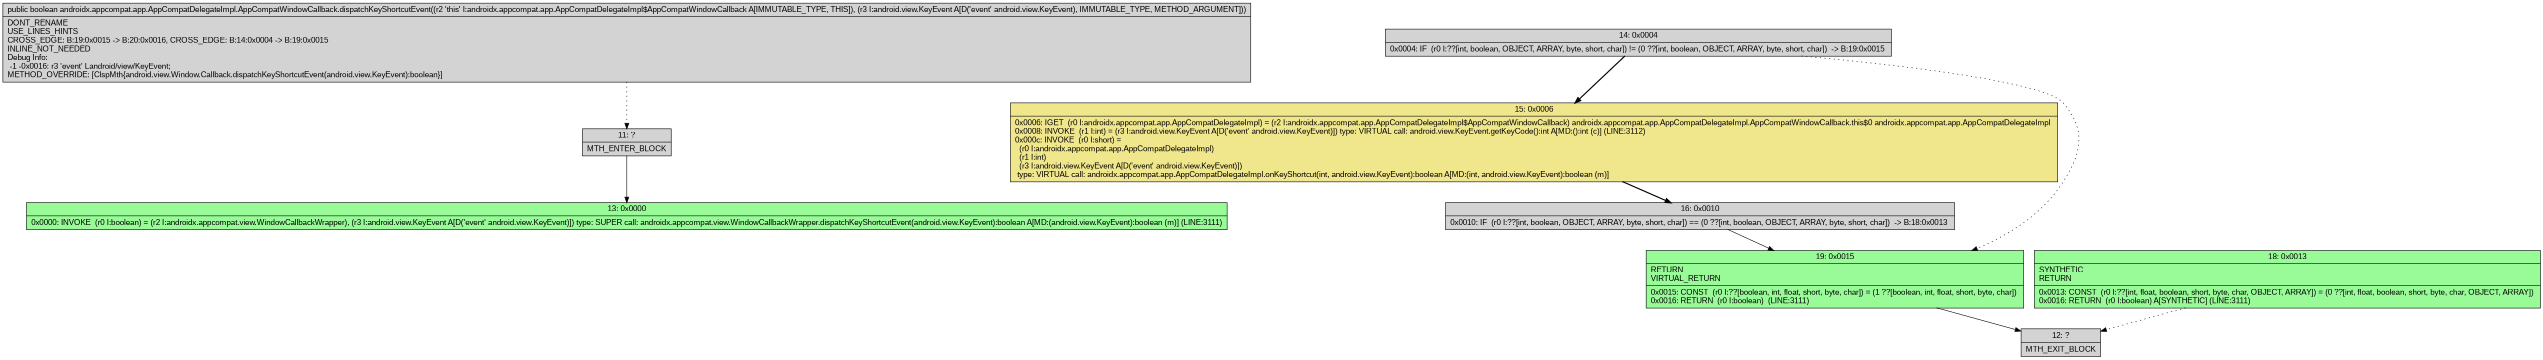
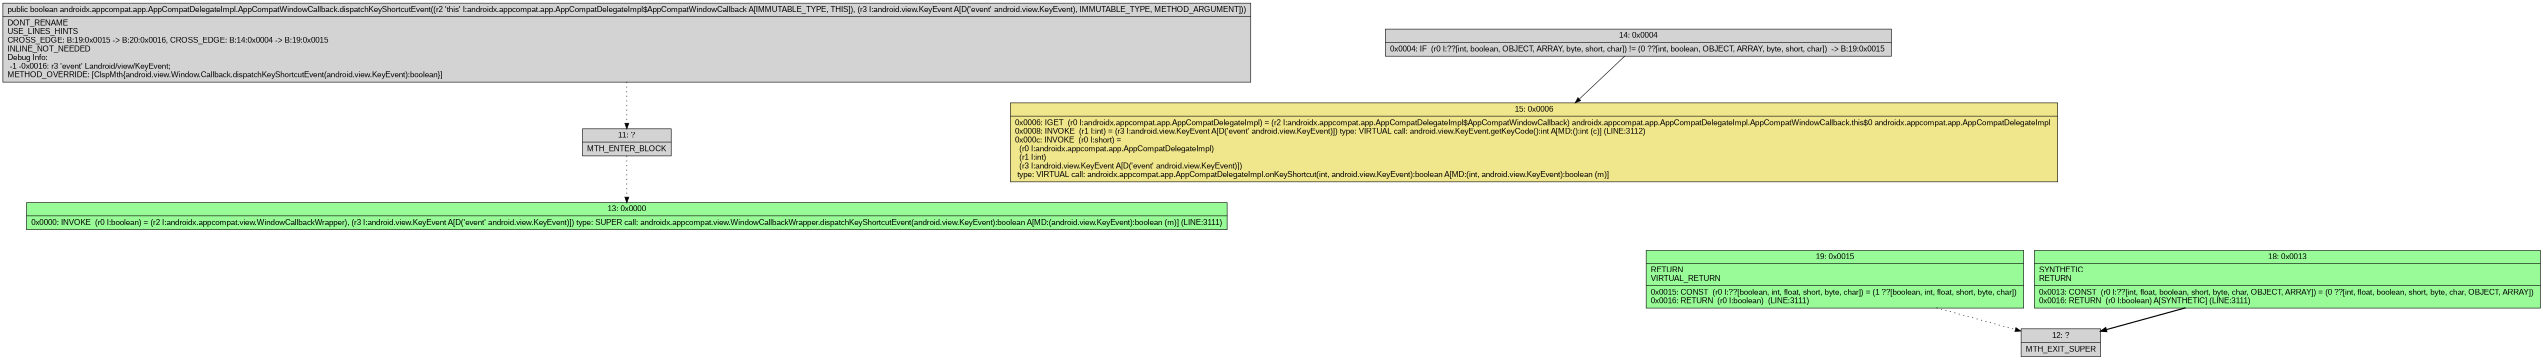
edge "14: 0x0004" -> "15: 0x0006": style bold -> solid
edge "14: 0x0004" -> "19: 0x0015": removed
edge "11: ?" -> "13: 0x0000": style solid -> dotted
node "16: 0x0010": removed
edge "19: 0x0015" -> "12: ?": style solid -> dotted
edge "18: 0x0013" -> "12: ?": style dotted -> bold
node "12: ?": text "MTH_EXIT_BLOCK" -> "MTH_EXIT_SUPER"
